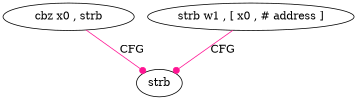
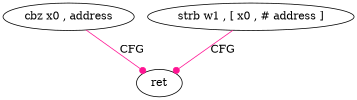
node "cbz x0 , strb": label "cbz x0 , strb" -> "cbz x0 , address"
node "strb": label "strb" -> "ret"
